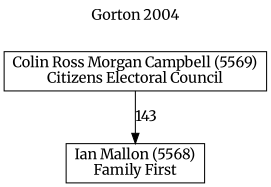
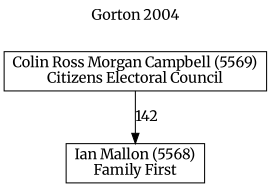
edge "Colin Ross Morgan Campbell (5569) Citizens Electoral Council" -> "Ian Mallon (5568) Family First": label "143" -> "142"
